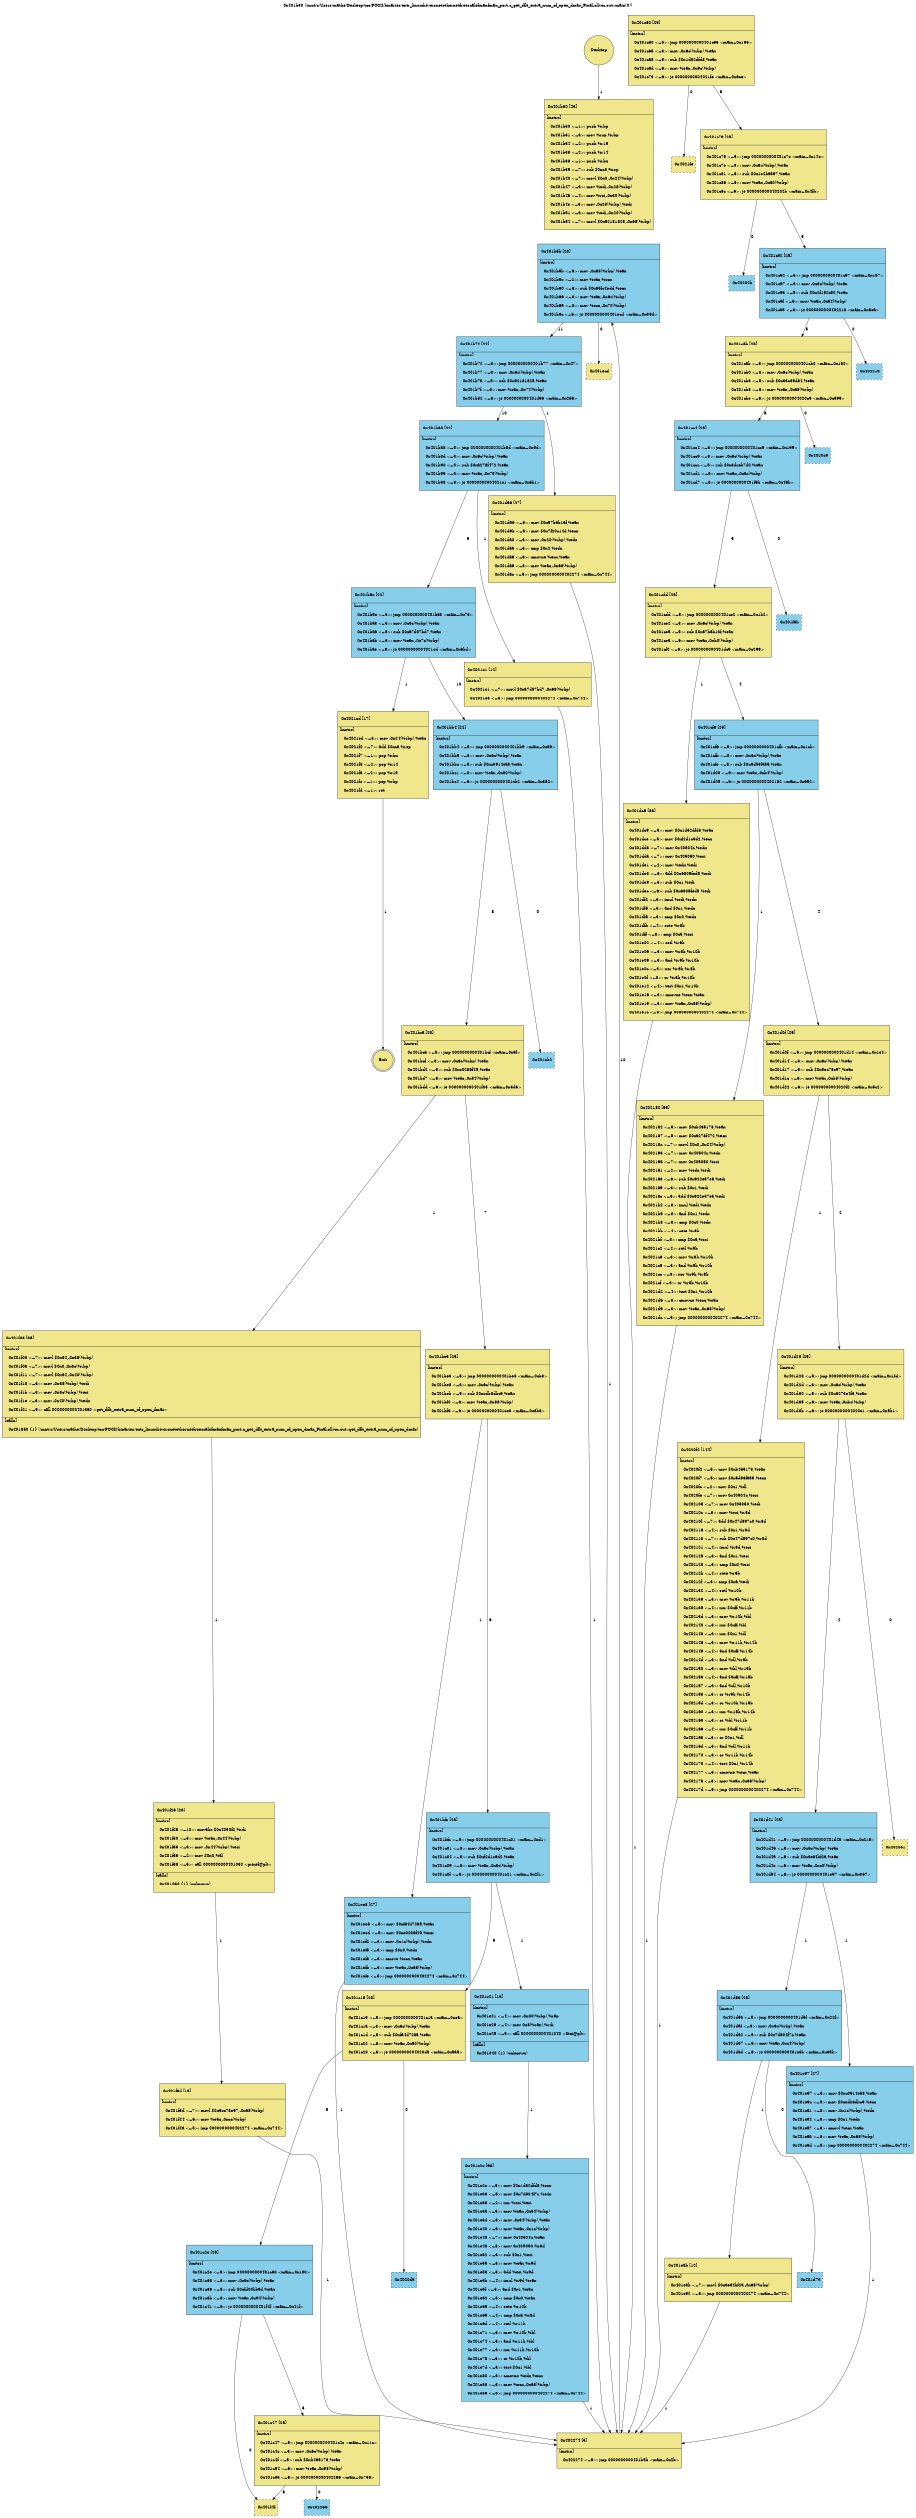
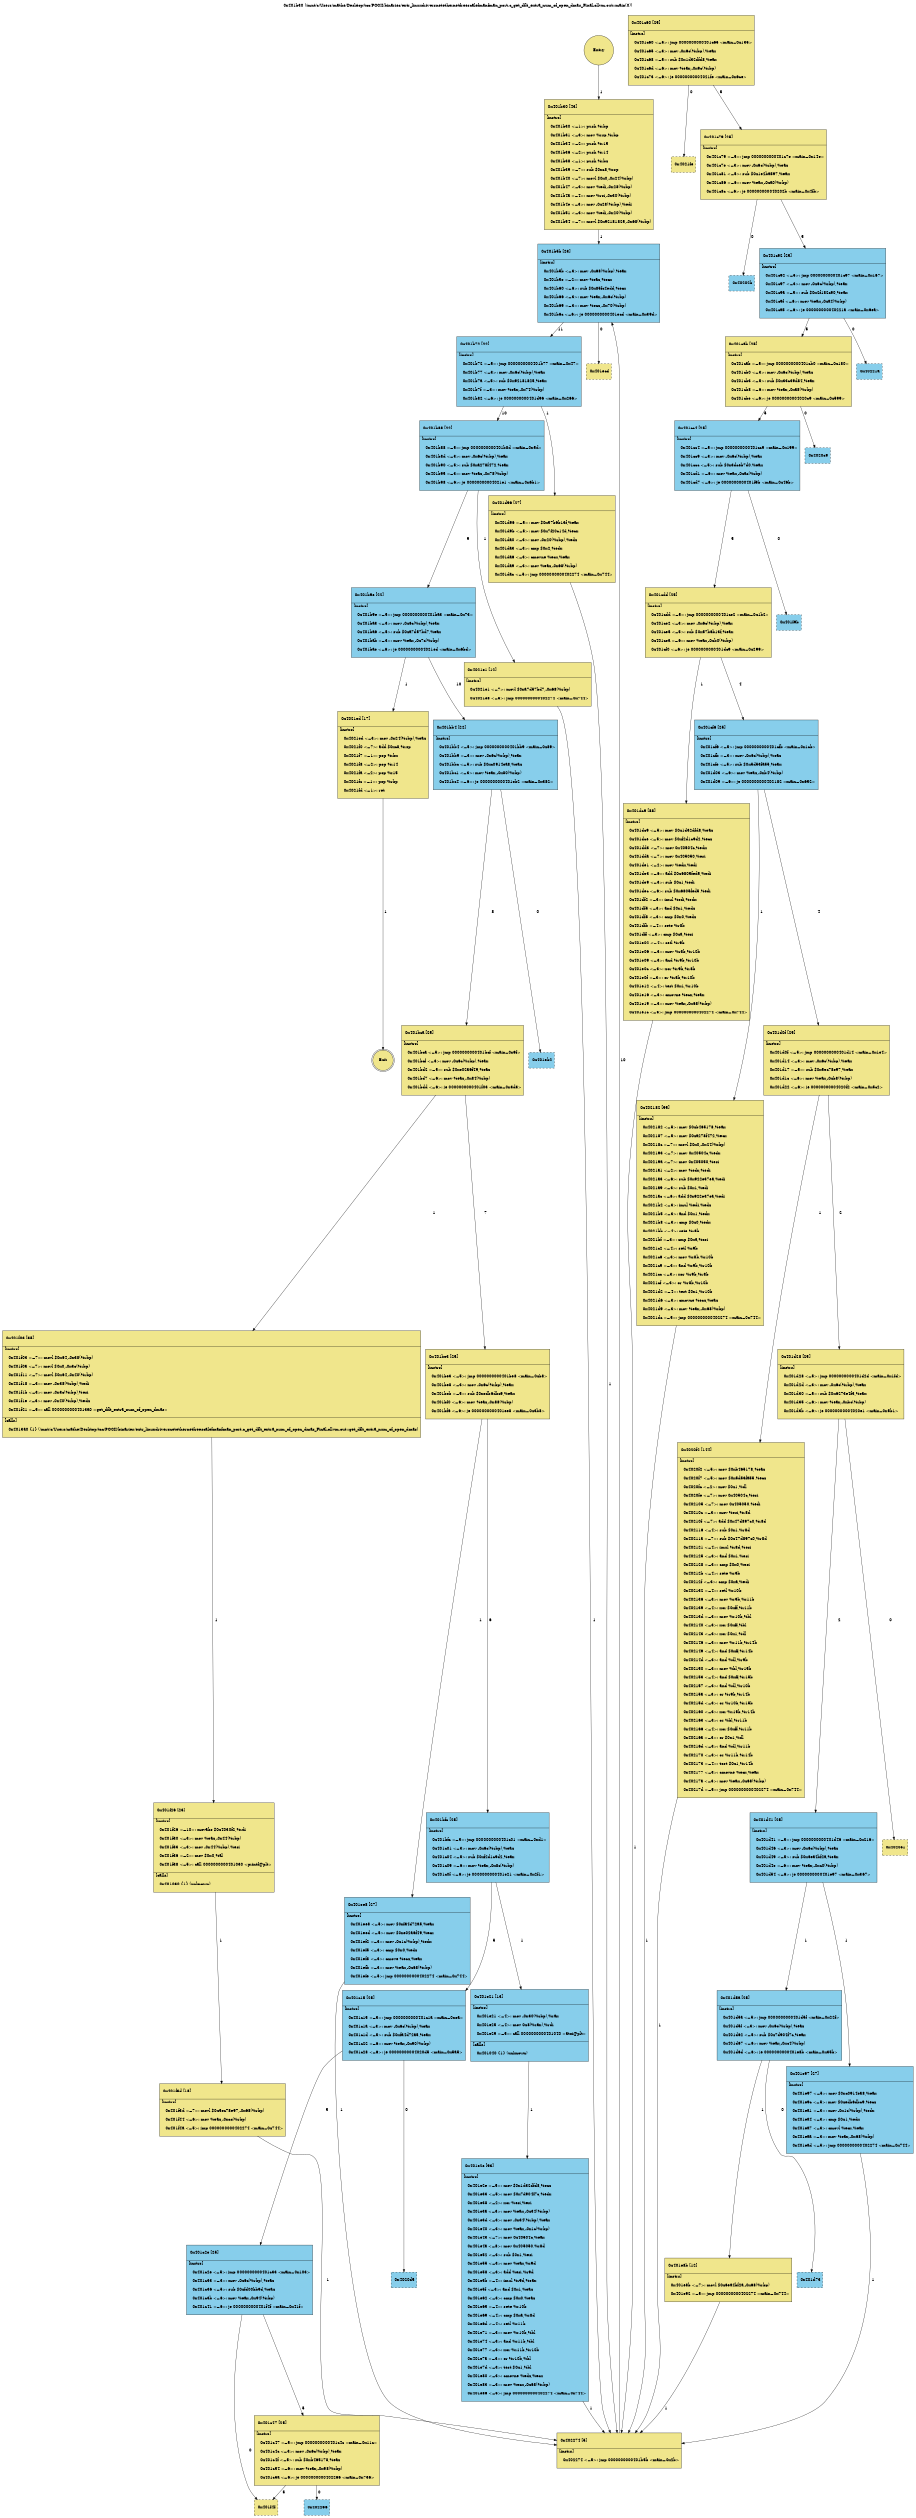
node "Desktop": label "Desktop" -> "Entry"
edge "0x401b30 [43]" -> "0x401b5b [23]": added, label "1"
node "0x401c15 [25]": fillcolor khaki -> skyblue
